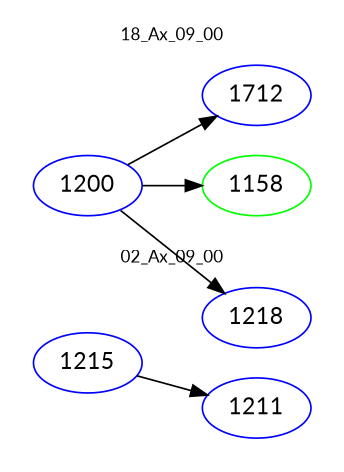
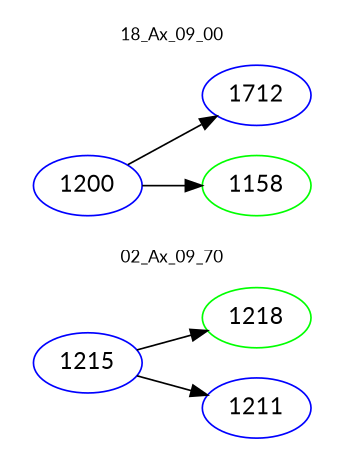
edge "1200" -> "1218": now "1215" -> "1218"
cluster "02_Ax_09_00": label "02_Ax_09_00" -> "02_Ax_09_70"
node "1218": color blue -> green
